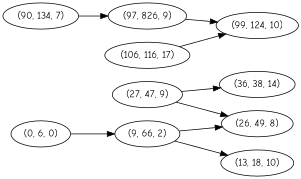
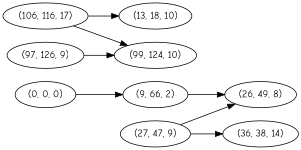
node "(90, 134, 7)": removed
node "(97, 826, 9)": label "(97, 826, 9)" -> "(97, 126, 9)"
node "(0, 6, 0)": label "(0, 6, 0)" -> "(0, 0, 0)"
edge "(9, 66, 2)" -> "(13, 18, 10)": now "(106, 116, 17)" -> "(13, 18, 10)"
